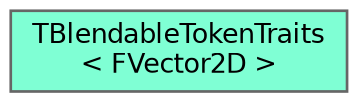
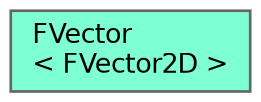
node "TBlendableTokenTraits < FVector2D >": label "TBlendableTokenTraits < FVector2D >" -> "FVector < FVector2D >"
